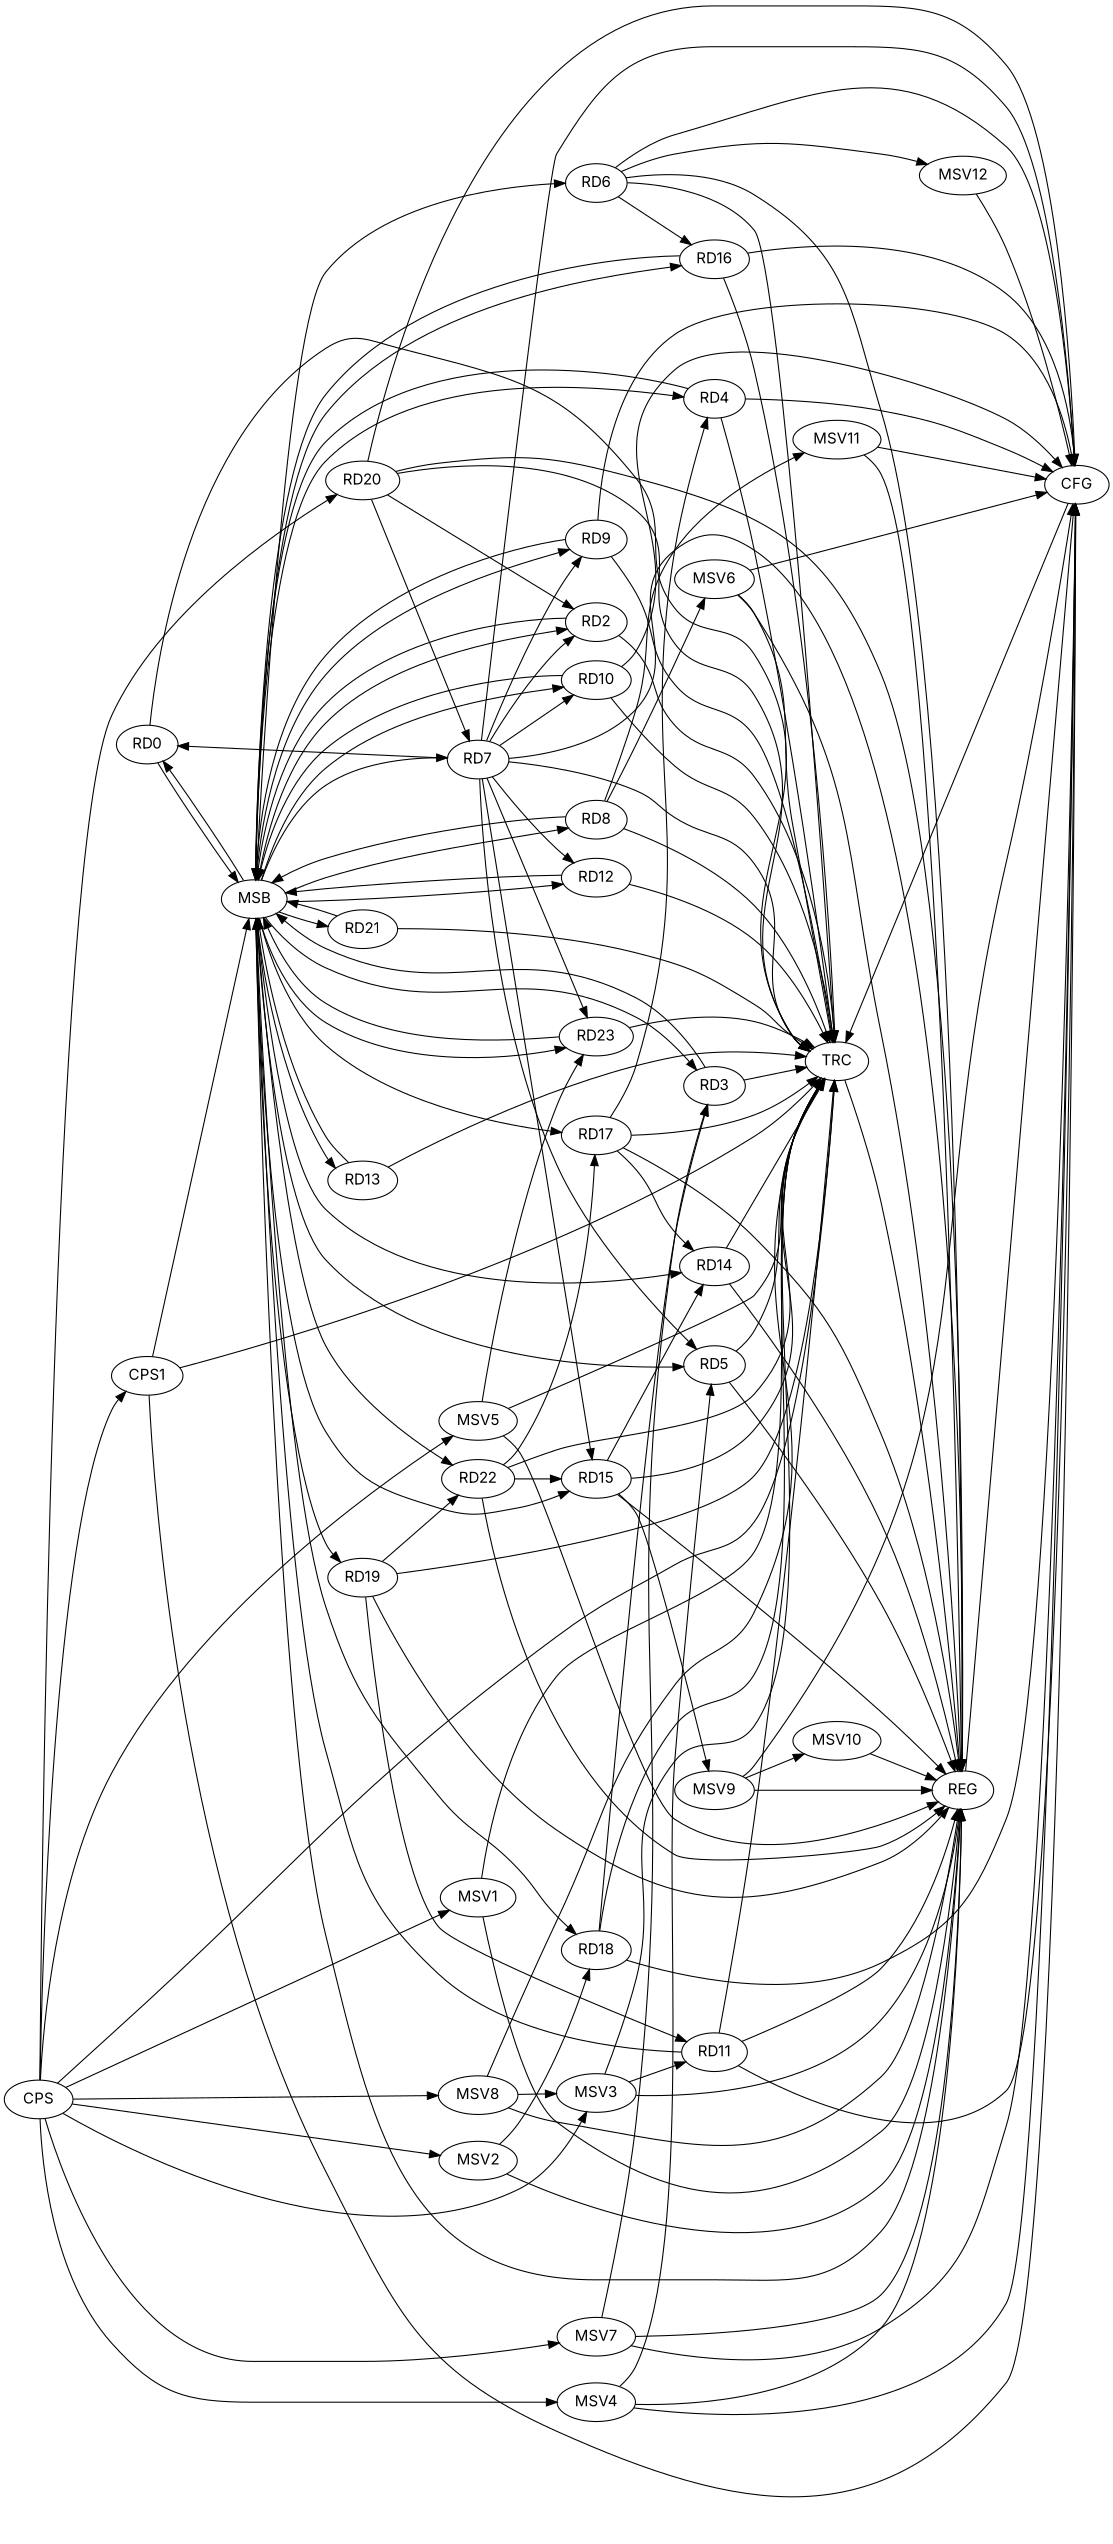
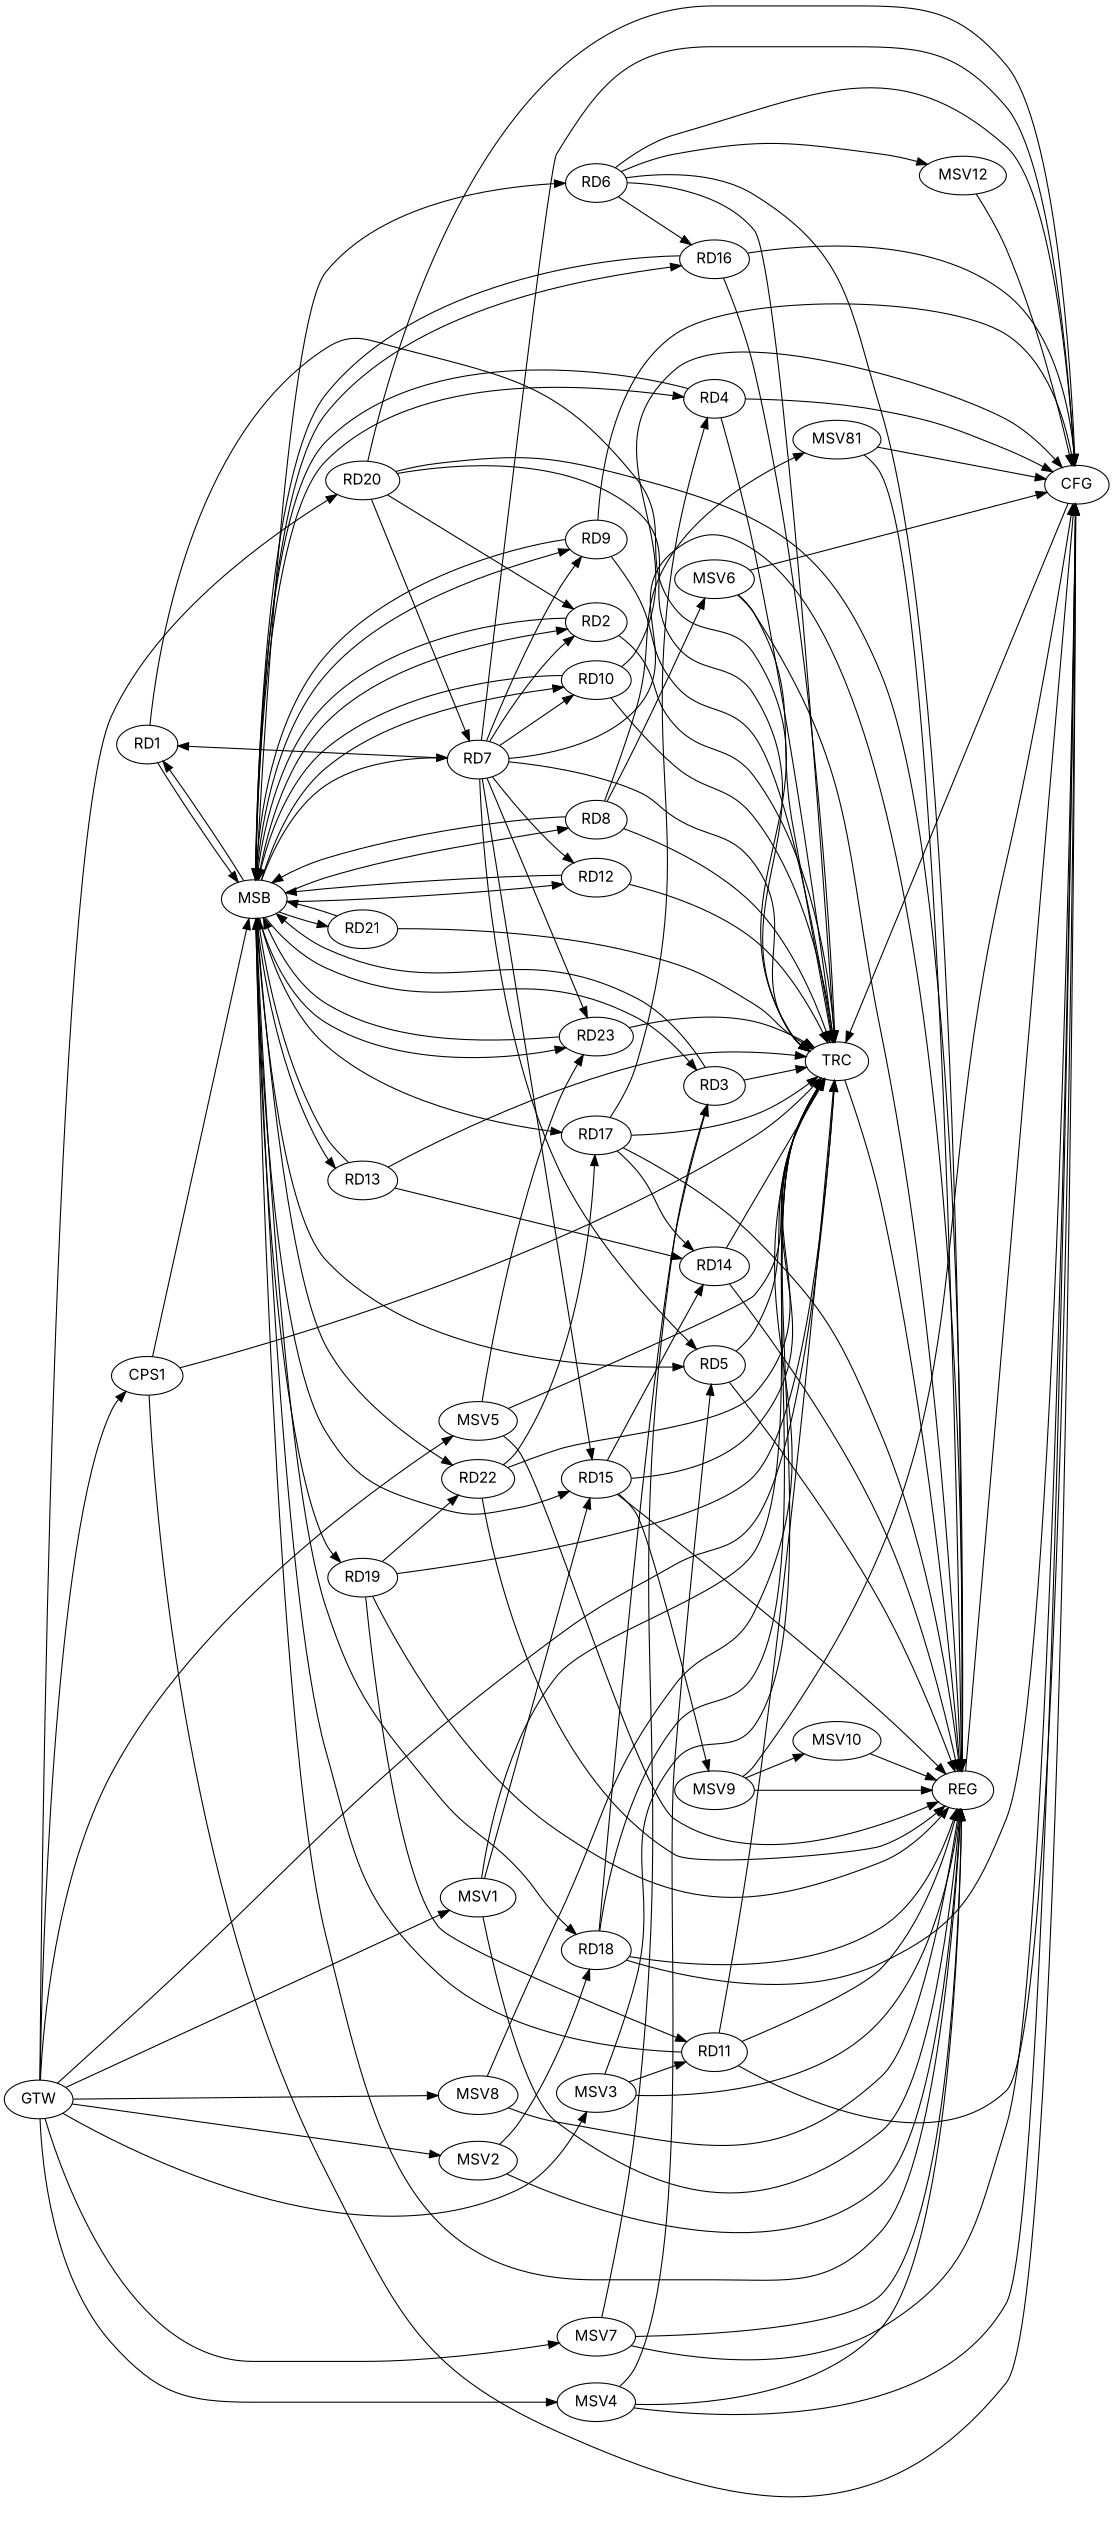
node "MSV11": label "MSV11" -> "MSV81"
node "RD0": label "RD0" -> "RD1"
edge "MSB" -> "RD14": now "RD13" -> "RD14"
edge "RD22" -> "RD15": now "MSV1" -> "RD15"
edge "RD18" -> "REG": added
edge "MSV8" -> "MSV3": removed
node "CPS": label "CPS" -> "GTW"
